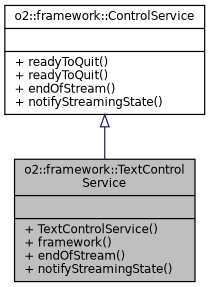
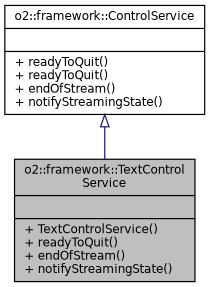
node "o2::framework::TextControl": text "+ framework()" -> "+ readyToQuit()"
